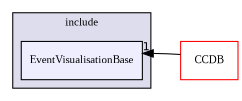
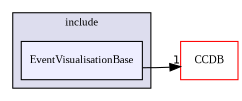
edge "CCDB" -> "EventVisualisationBase": reversed
